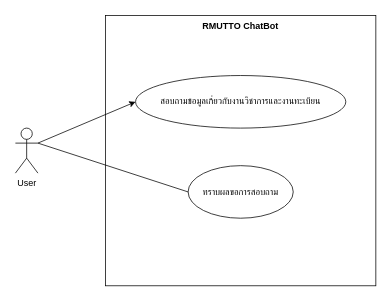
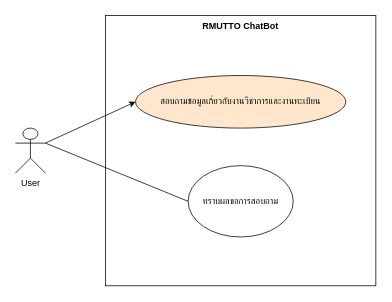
node "สอบถามข้อมูลเกี่ยวกับงานวิชาการและงานทะเบียน": fillcolor #ffffff -> #ffe6cc
node "User": size 23x45 -> 30x45
node "ทราบผลขอการสอบถาม": size 105x53 -> 105x71
